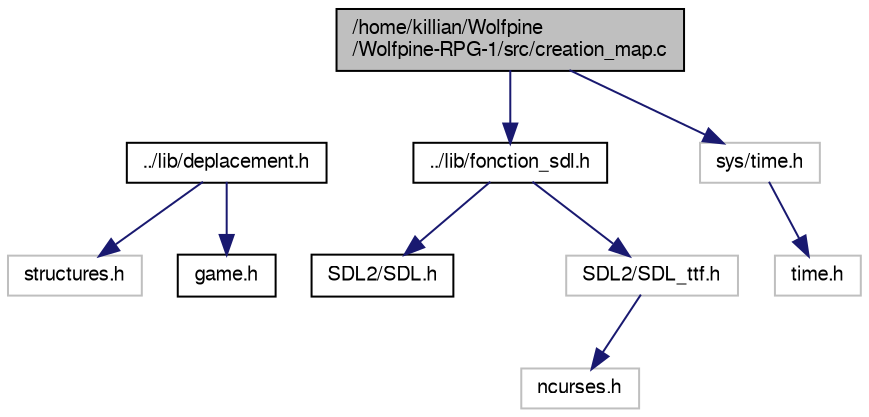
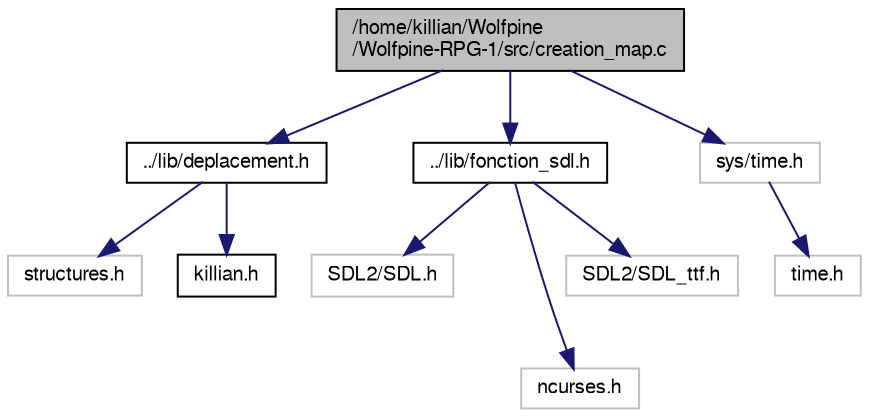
edge "/home/killian/Wolfpine /Wolfpine-RPG-1/src/creation_map.c" -> "../lib/deplacement.h": added
node "game.h": label "game.h" -> "killian.h"
node "SDL2/SDL.h": color black -> grey75
edge "SDL2/SDL_ttf.h" -> "ncurses.h": now "../lib/fonction_sdl.h" -> "ncurses.h"
